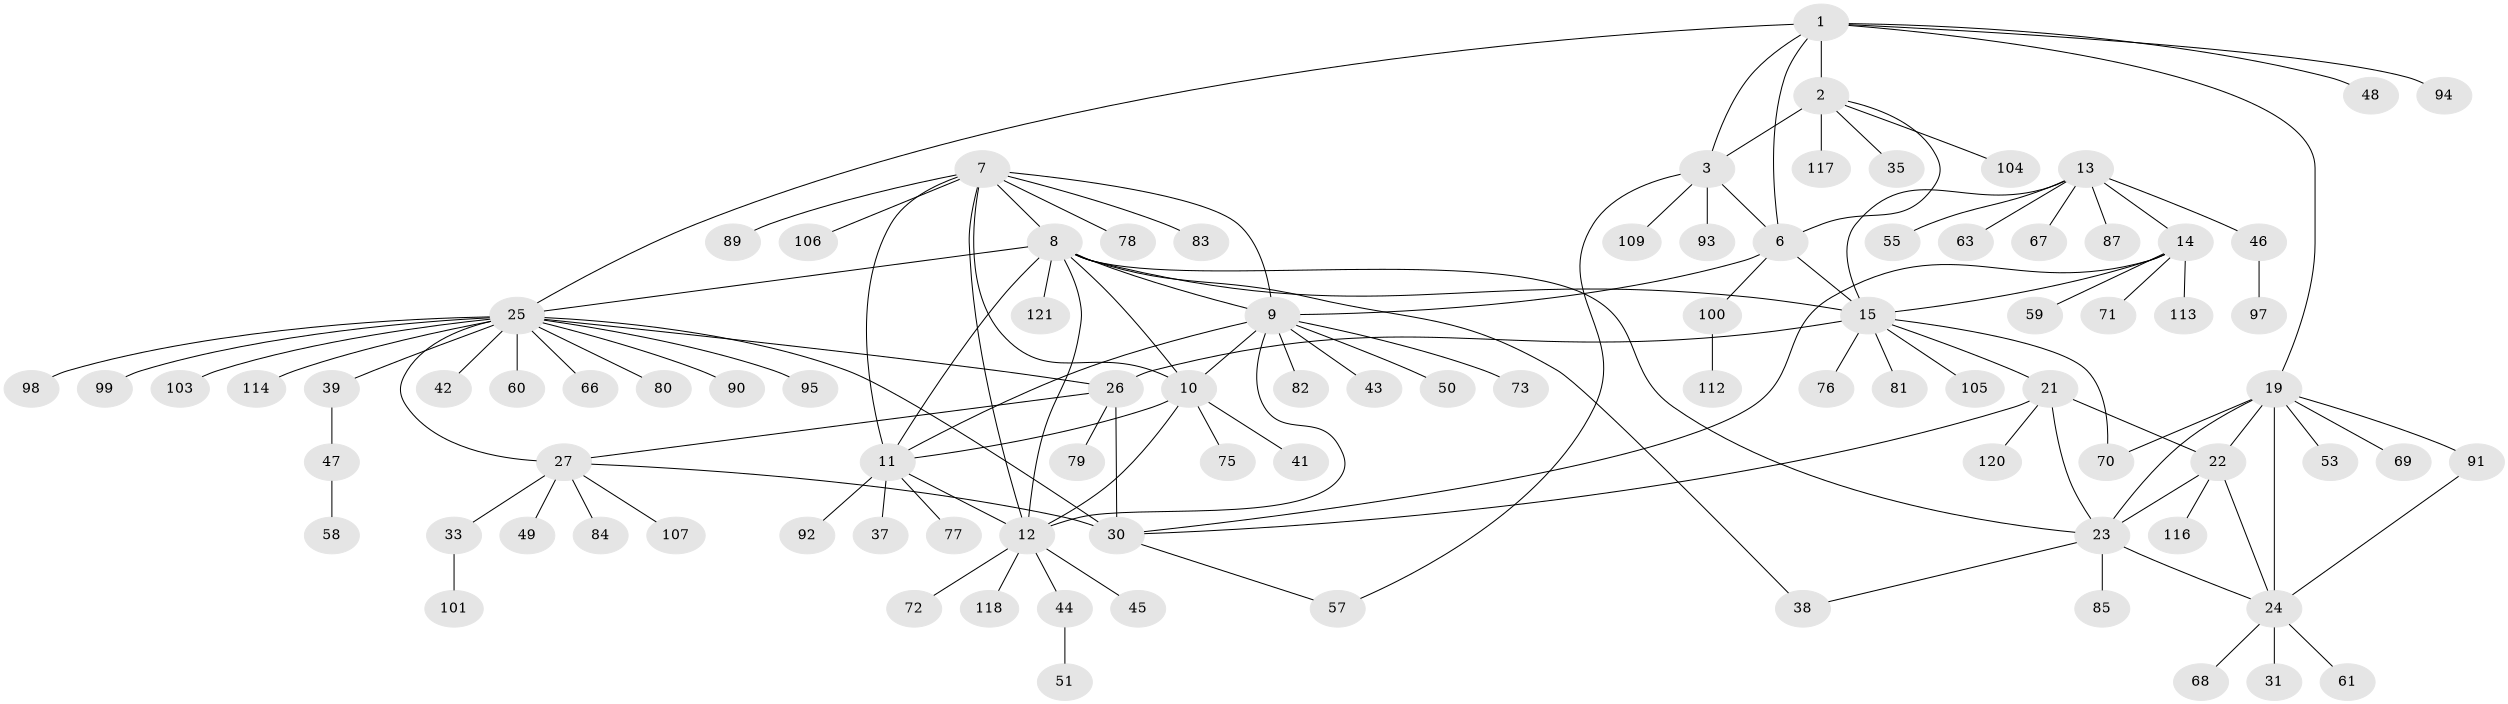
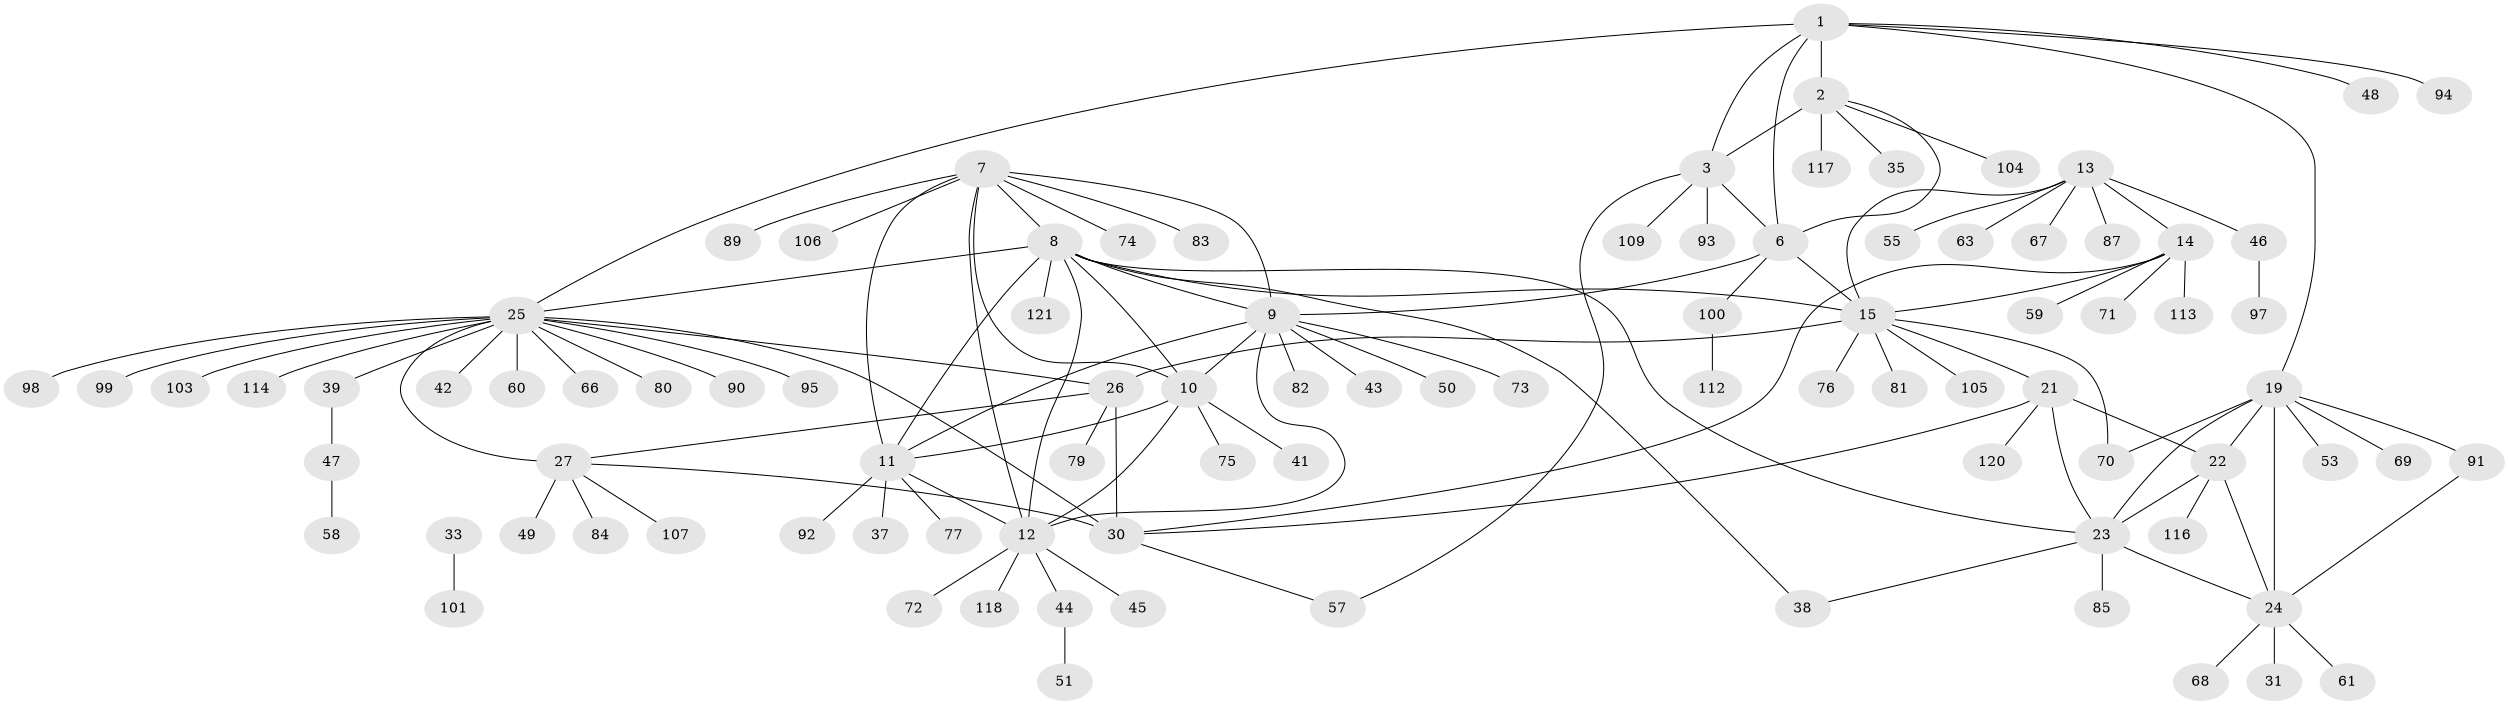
node "78": label "78" -> "74"
edge "27" -- "33": removed
